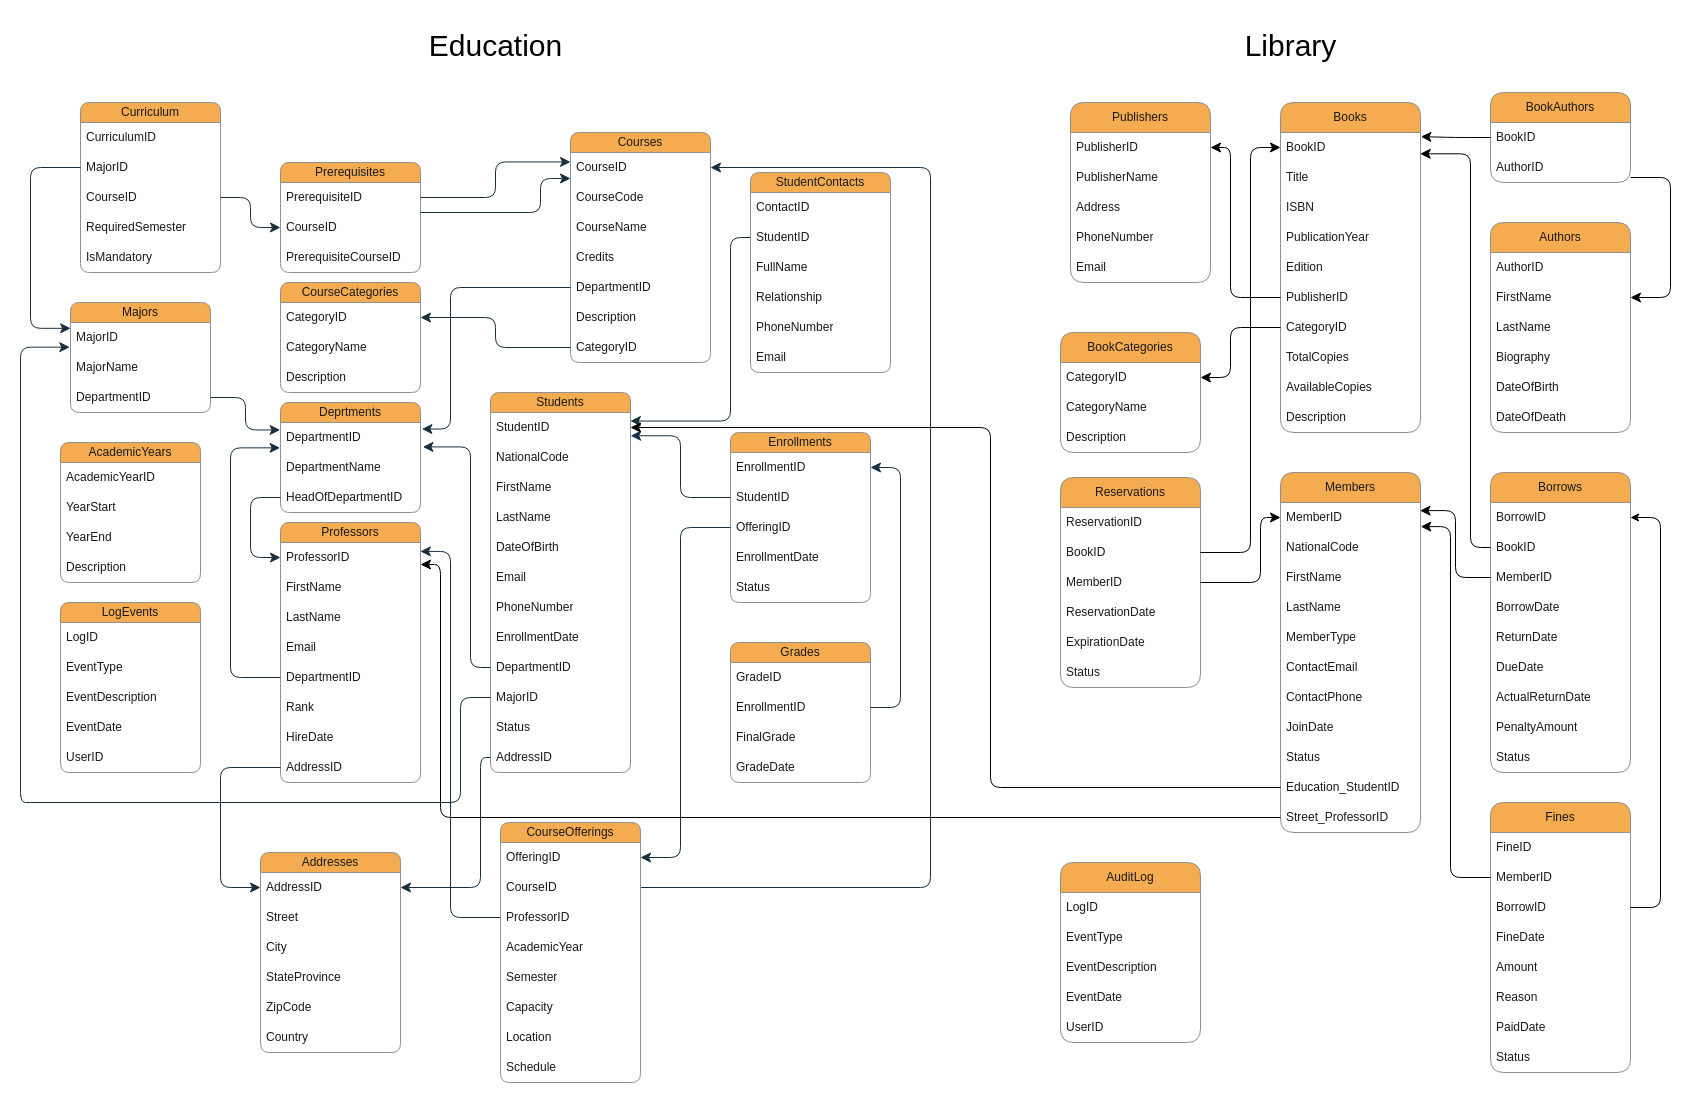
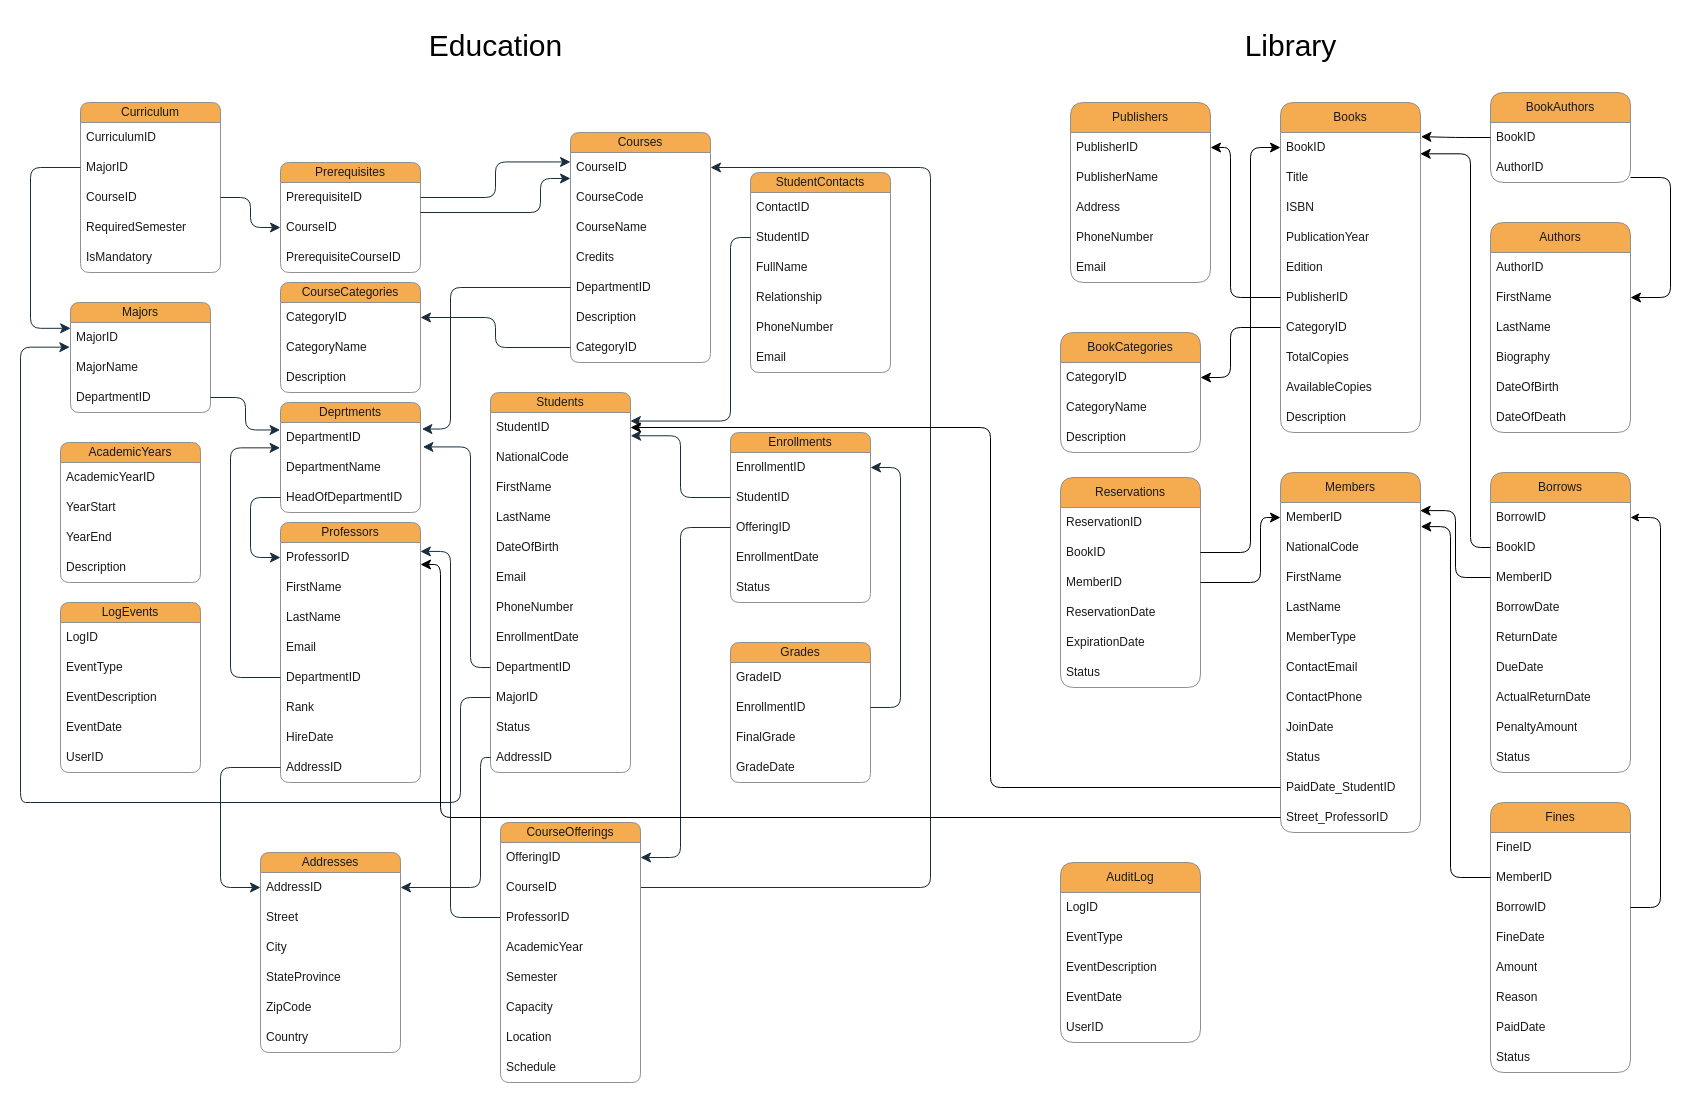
node "Education_StudentID": label "Education_StudentID" -> "PaidDate_StudentID"
